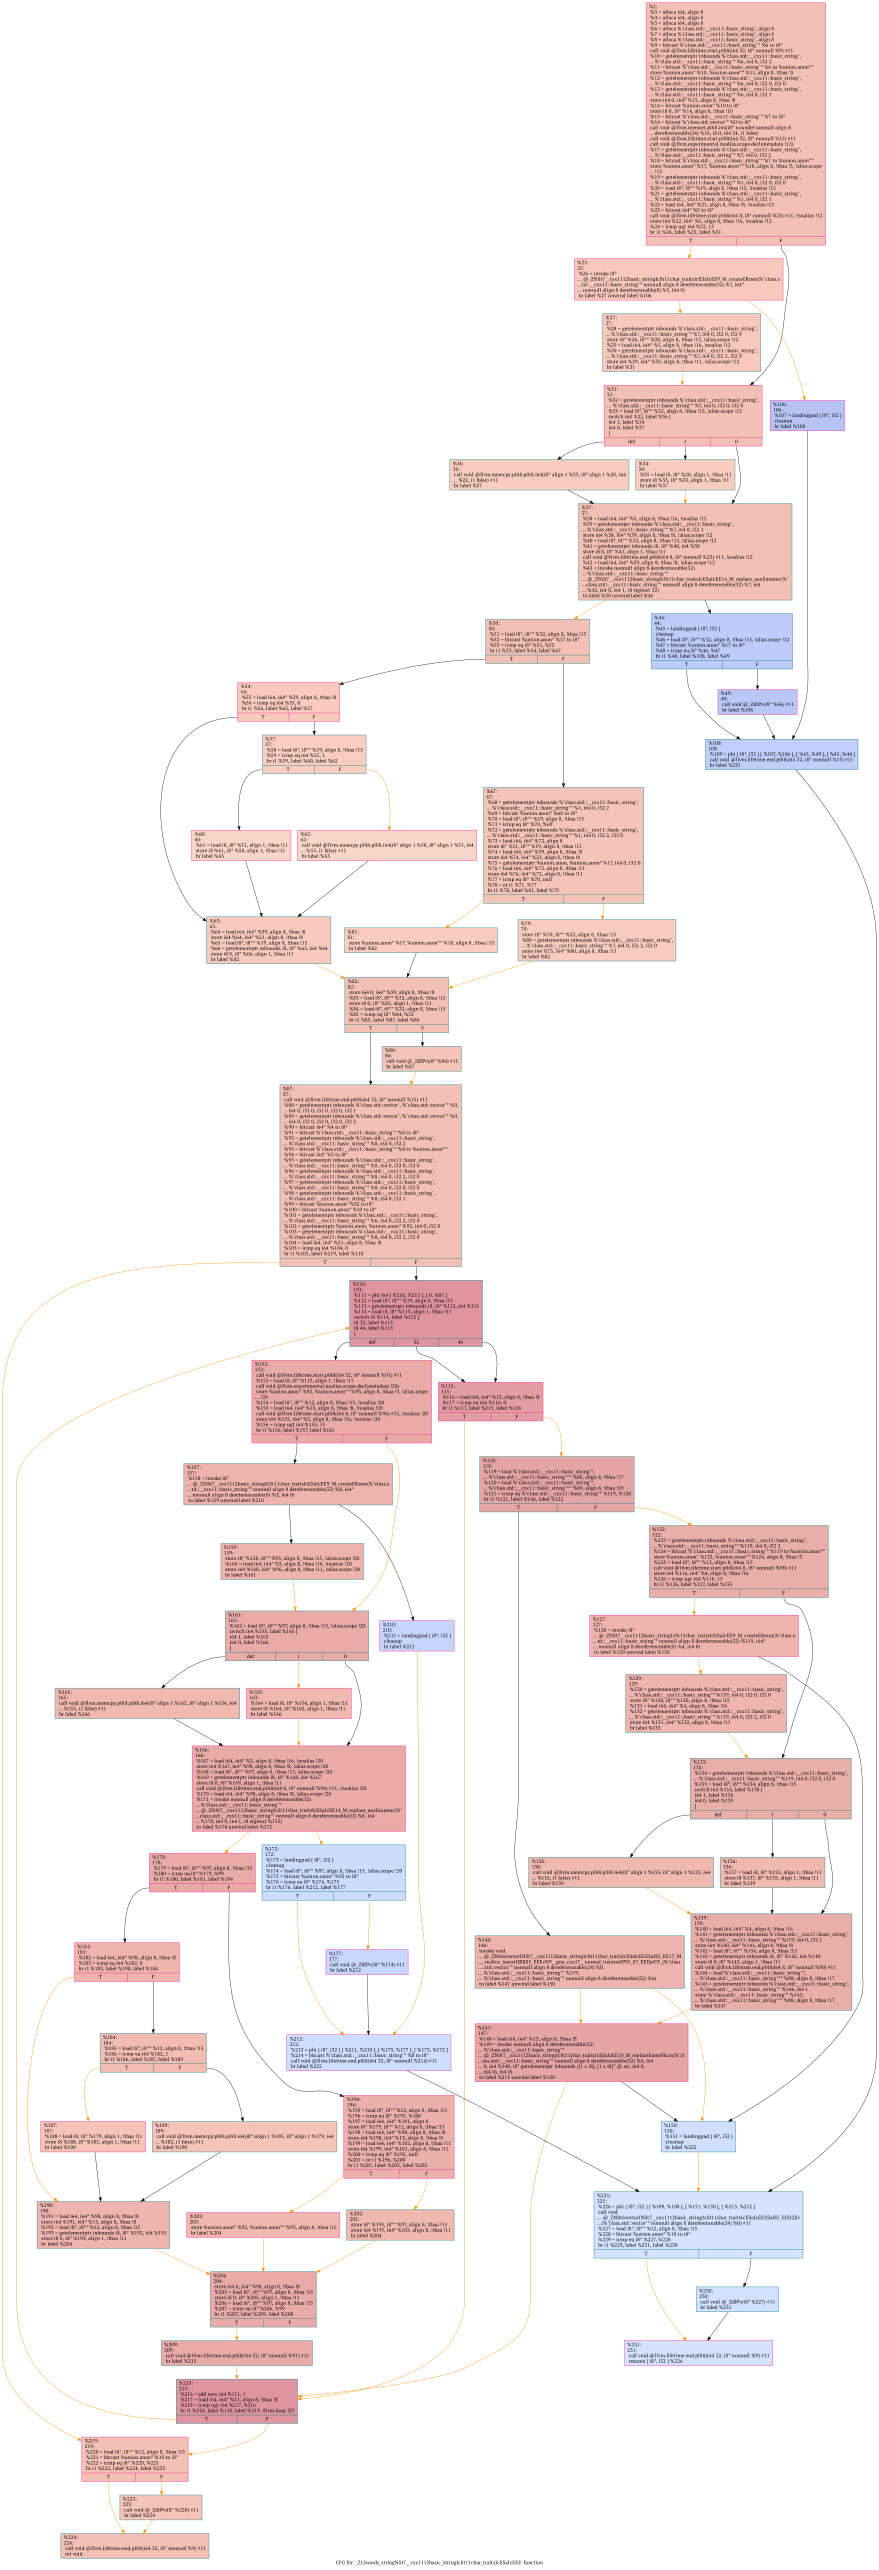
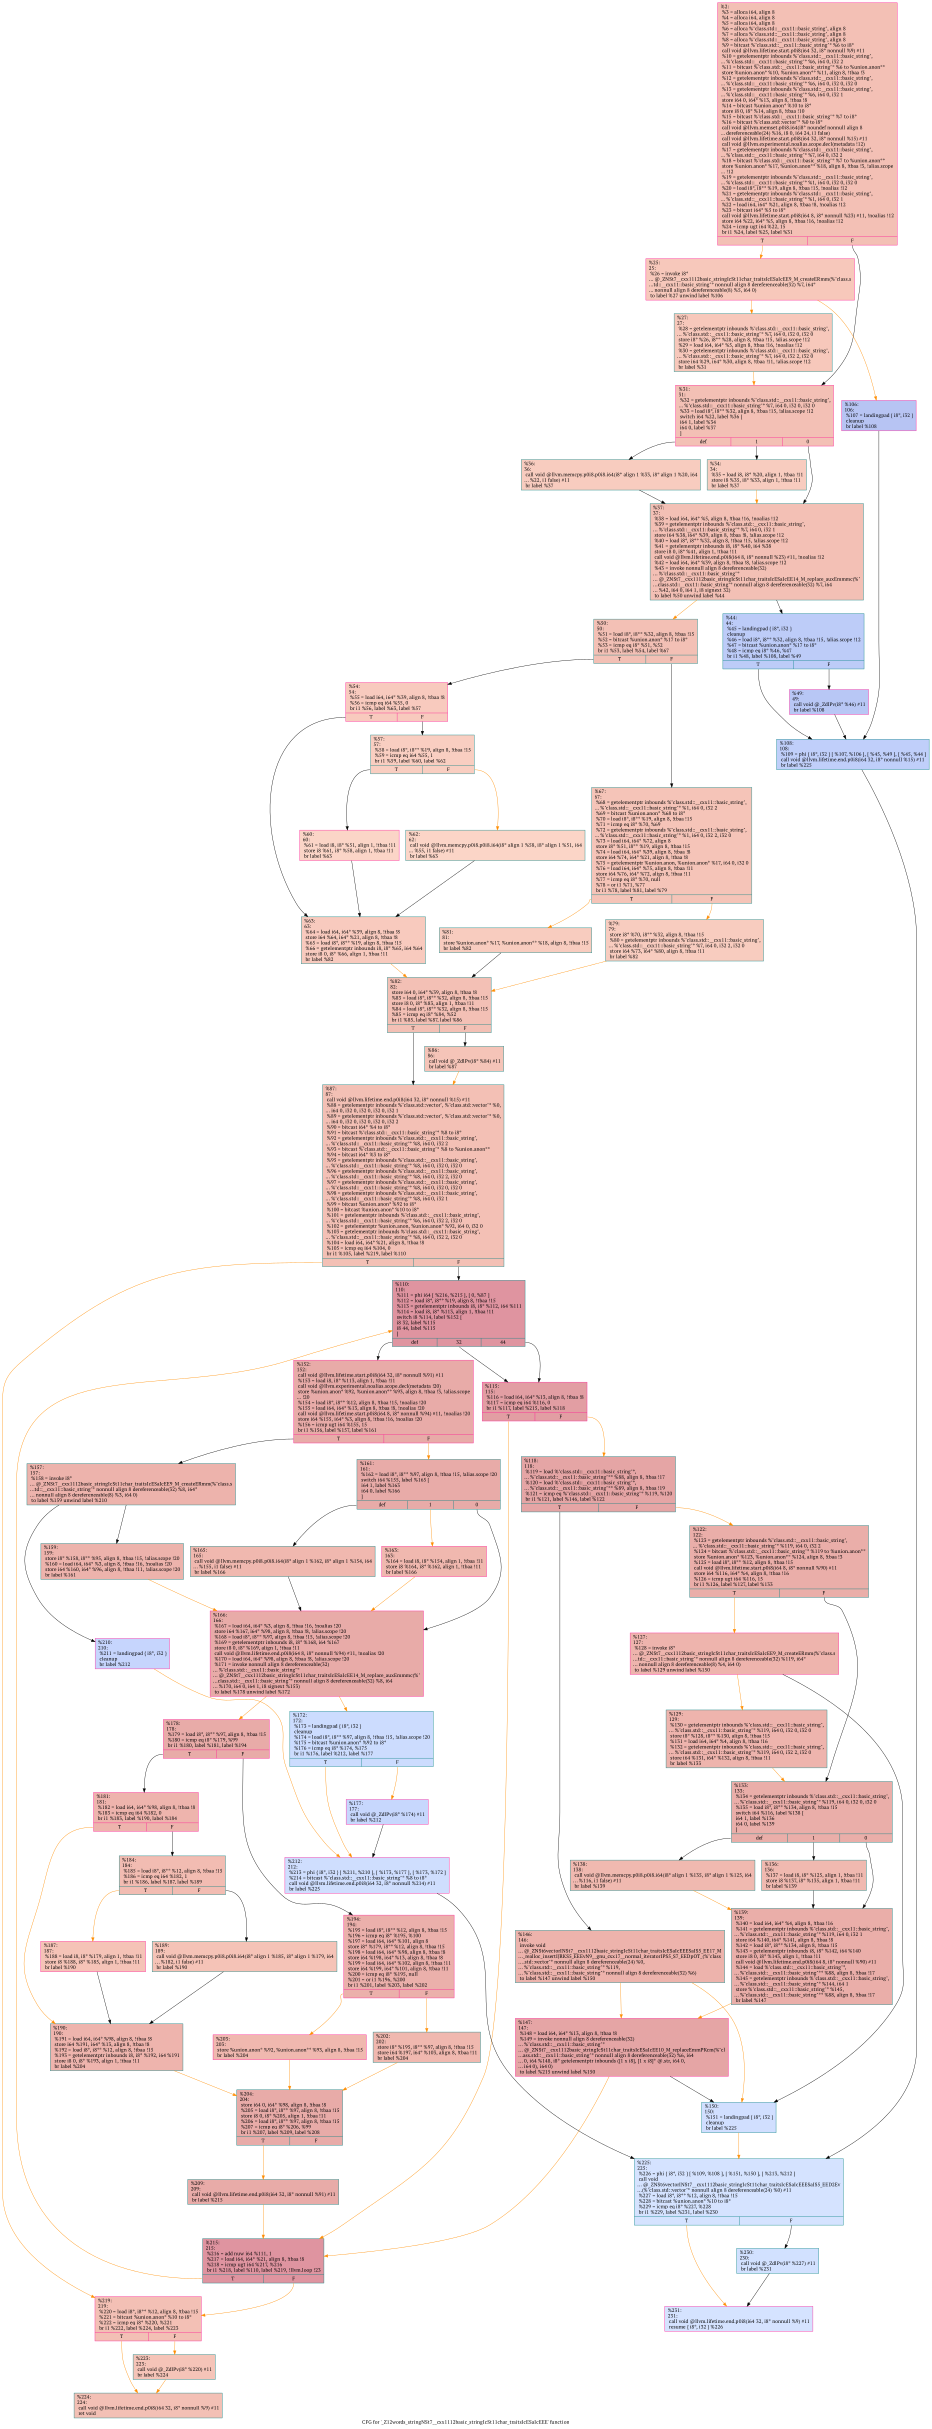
node "%62:": color deeppink -> teal
edge "%159:" -> "%161:": now "%159:" -> "%166:"
